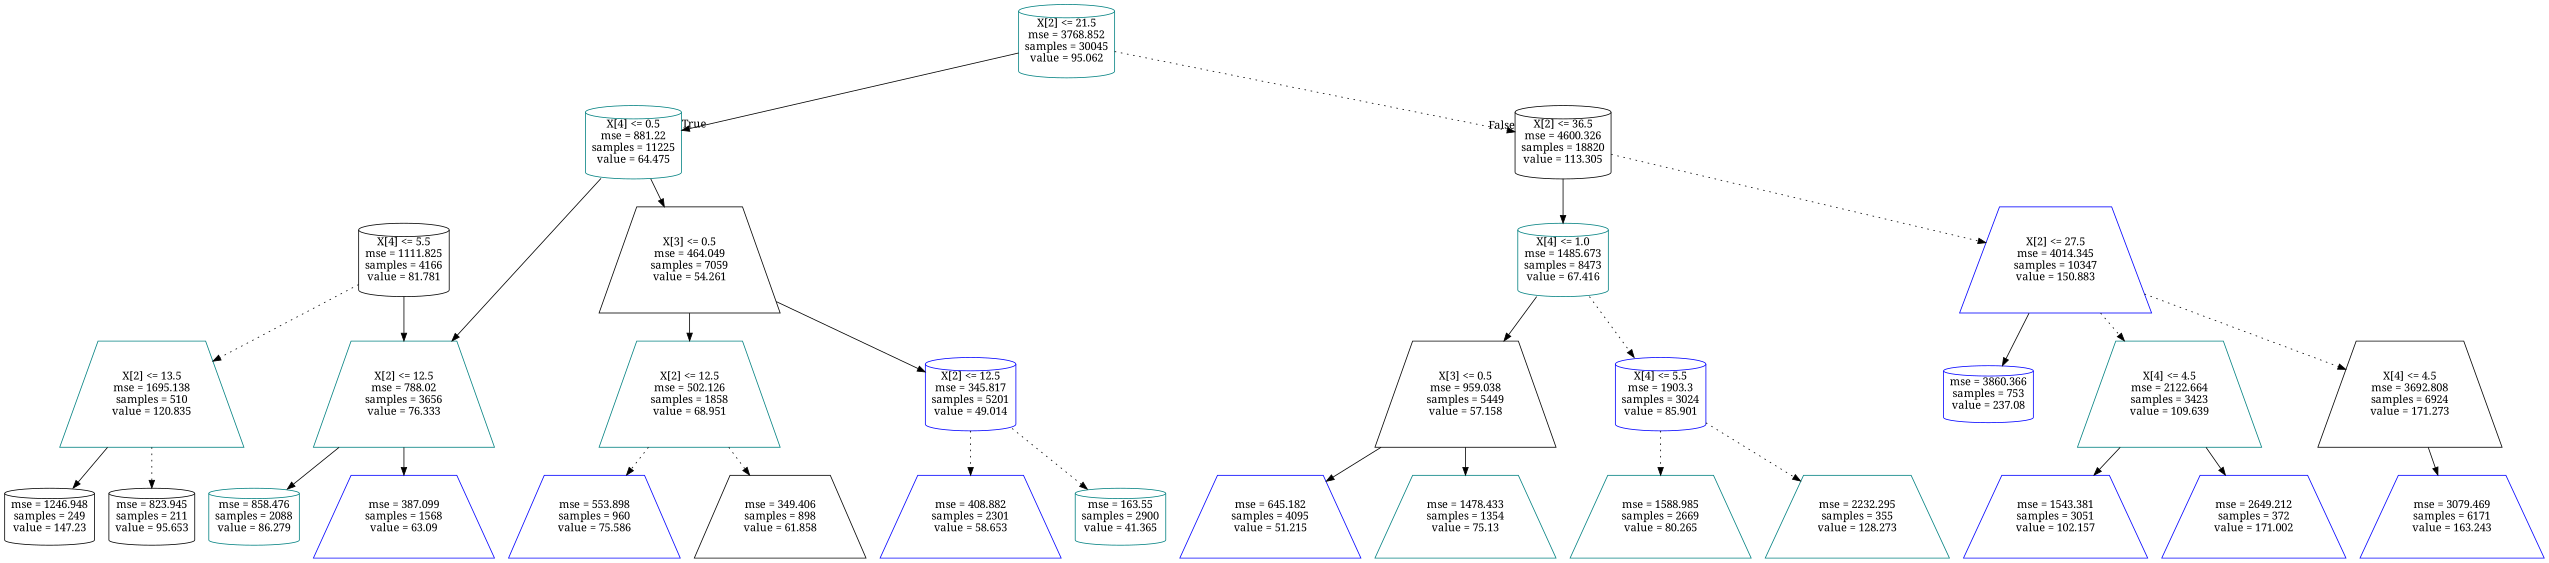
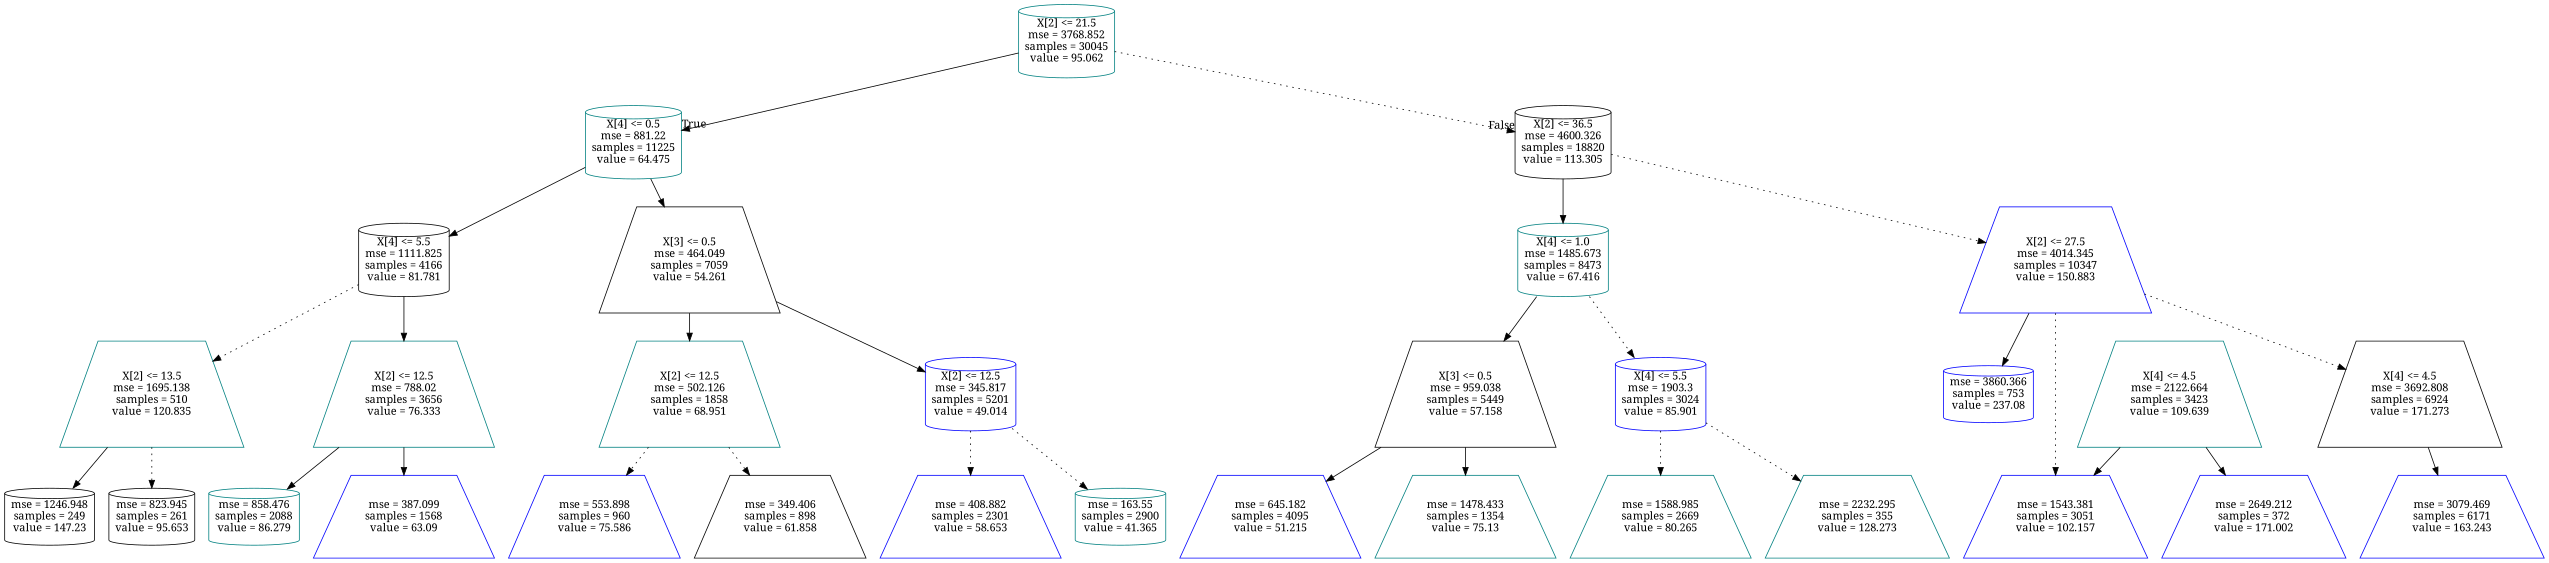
edge "X[4] <= 0.5 mse = 881.22 samples = 11225 value = 64.475" -> "X[2] <= 12.5 mse = 788.02 samples = 3656 value = 76.333": now "X[4] <= 0.5 mse = 881.22 samples = 11225 value = 64.475" -> "X[4] <= 5.5 mse = 1111.825 samples = 4166 value = 81.781"
edge "X[2] <= 27.5 mse = 4014.345 samples = 10347 value = 150.883" -> "X[4] <= 4.5 mse = 2122.664 samples = 3423 value = 109.639": now "X[2] <= 27.5 mse = 4014.345 samples = 10347 value = 150.883" -> "mse = 1543.381 samples = 3051 value = 102.157"
node "mse = 823.945 samples = 211 value = 95.653": label "mse = 823.945 samples = 211 value = 95.653" -> "mse = 823.945 samples = 261 value = 95.653"
